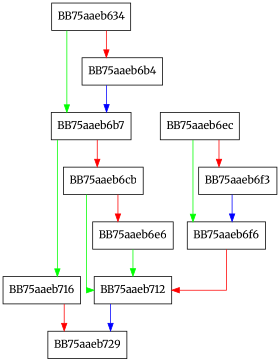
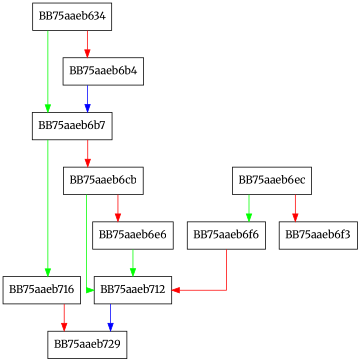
edge "BB75aaeb6f3" -> "BB75aaeb6f6": removed
